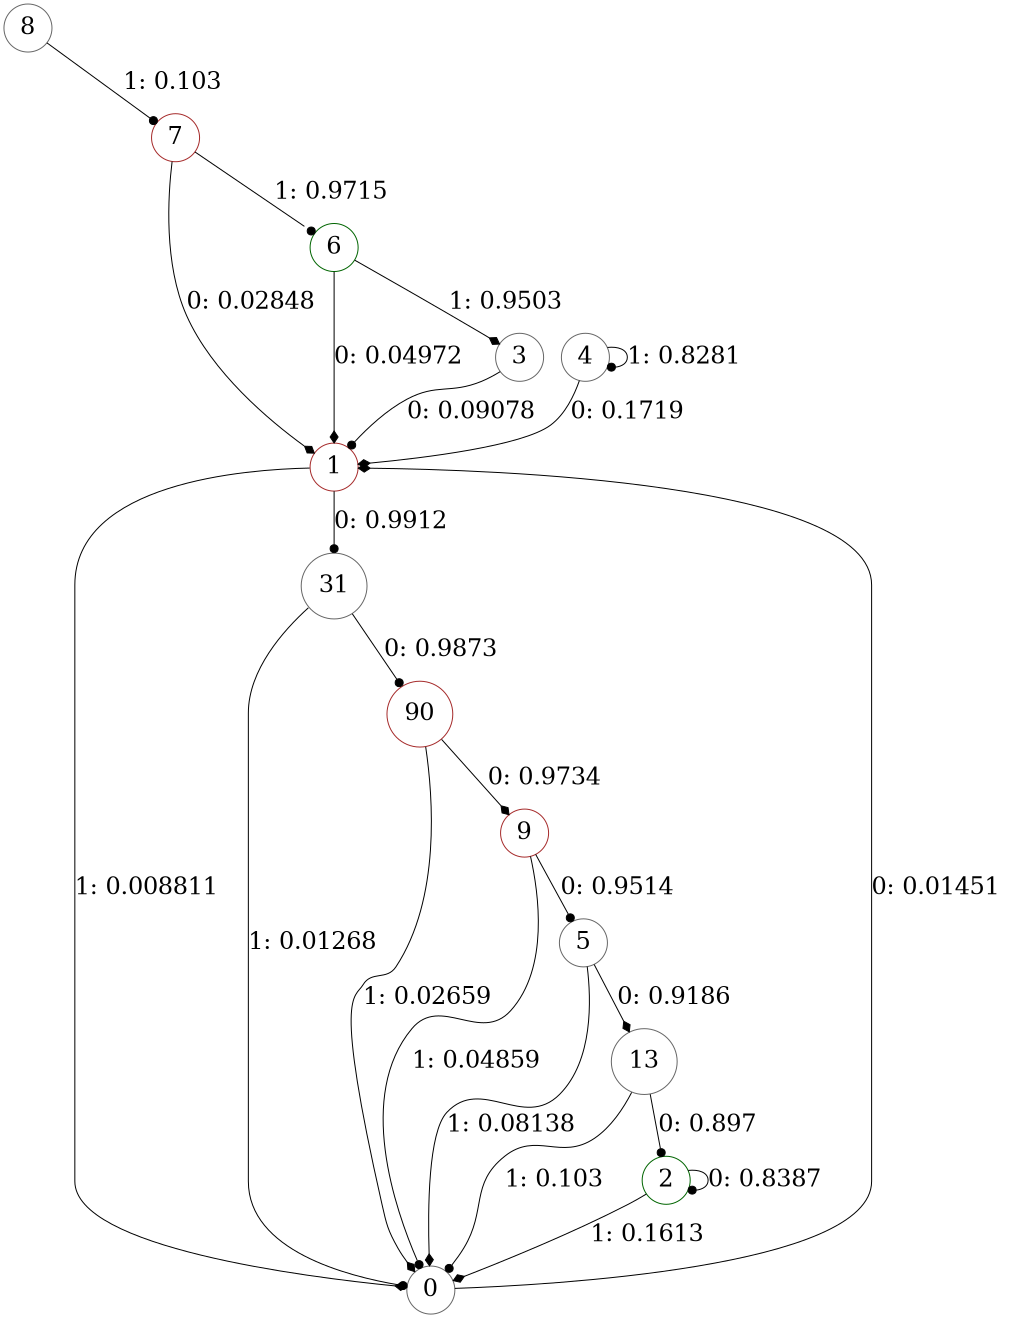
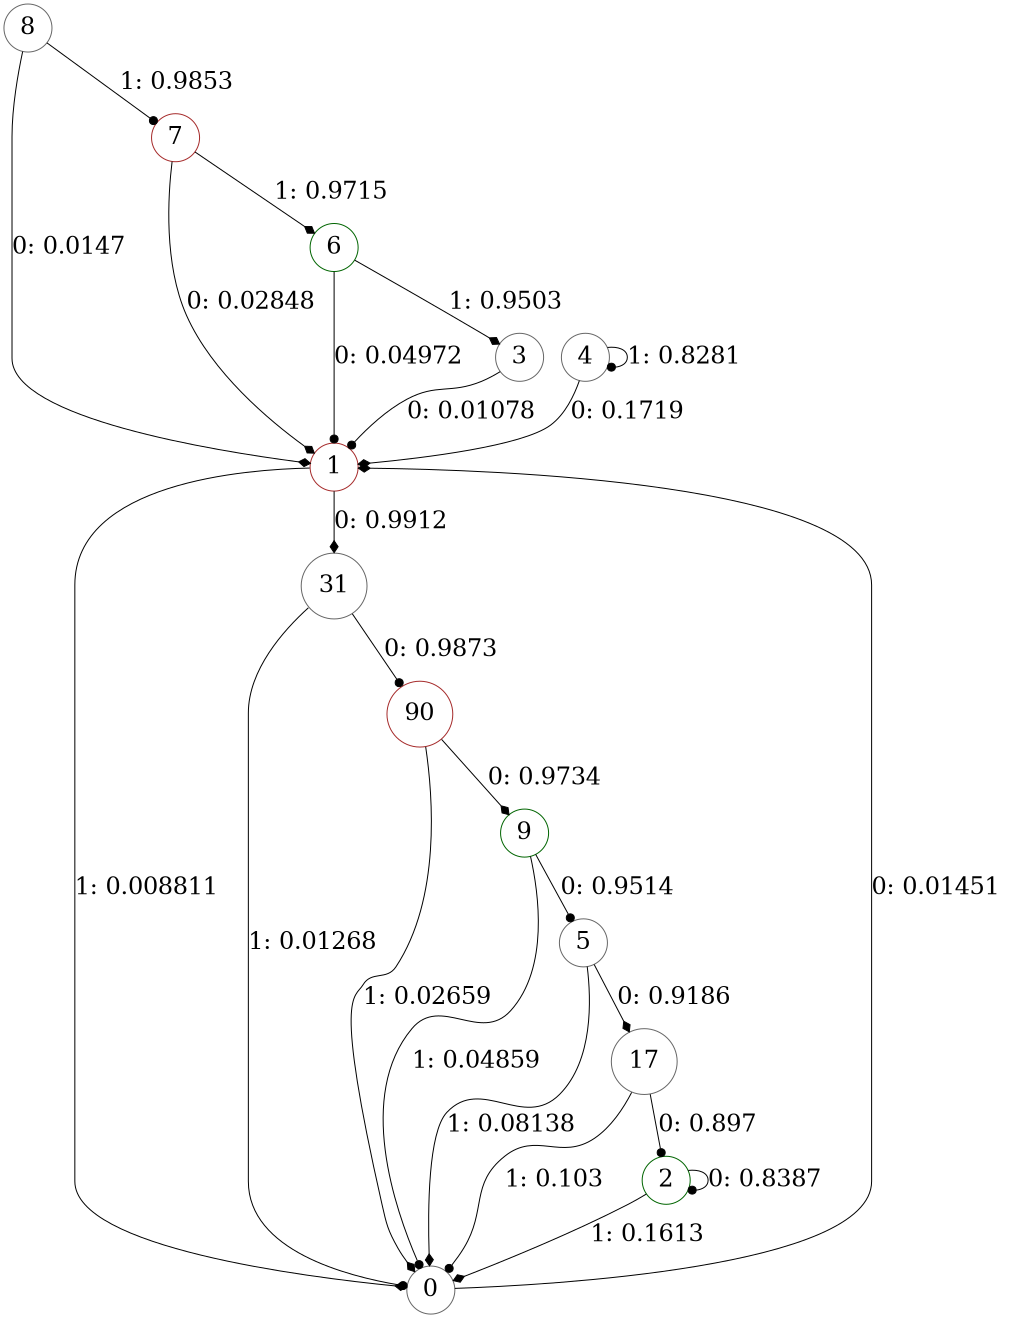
edge "8" -> "7": label "1: 0.103    " -> "1: 0.9853   "
edge "7" -> "6": arrowhead dot -> diamond
edge "6" -> "1": arrowhead diamond -> dot
edge "8" -> "1": added, label "0: 0.0147"
edge "3" -> "1": label "0: 0.09078  " -> "0: 0.01078  "
edge "1" -> "31": arrowhead dot -> diamond
node "9": color brown -> darkgreen
node "13": label "13" -> "17"
